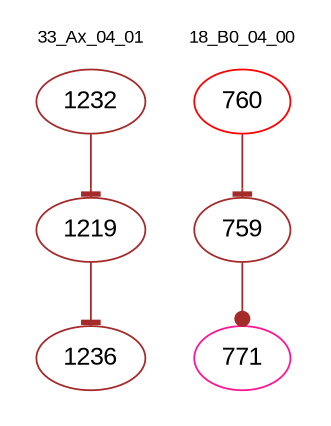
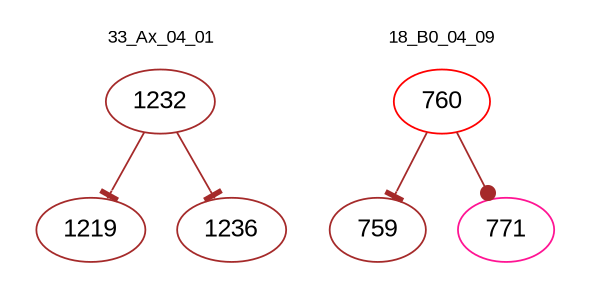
cluster "18_B0_04_00": label "18_B0_04_00" -> "18_B0_04_09"
edge "759" -> "771": now "760" -> "771"
edge "1219" -> "1236": now "1232" -> "1236"
